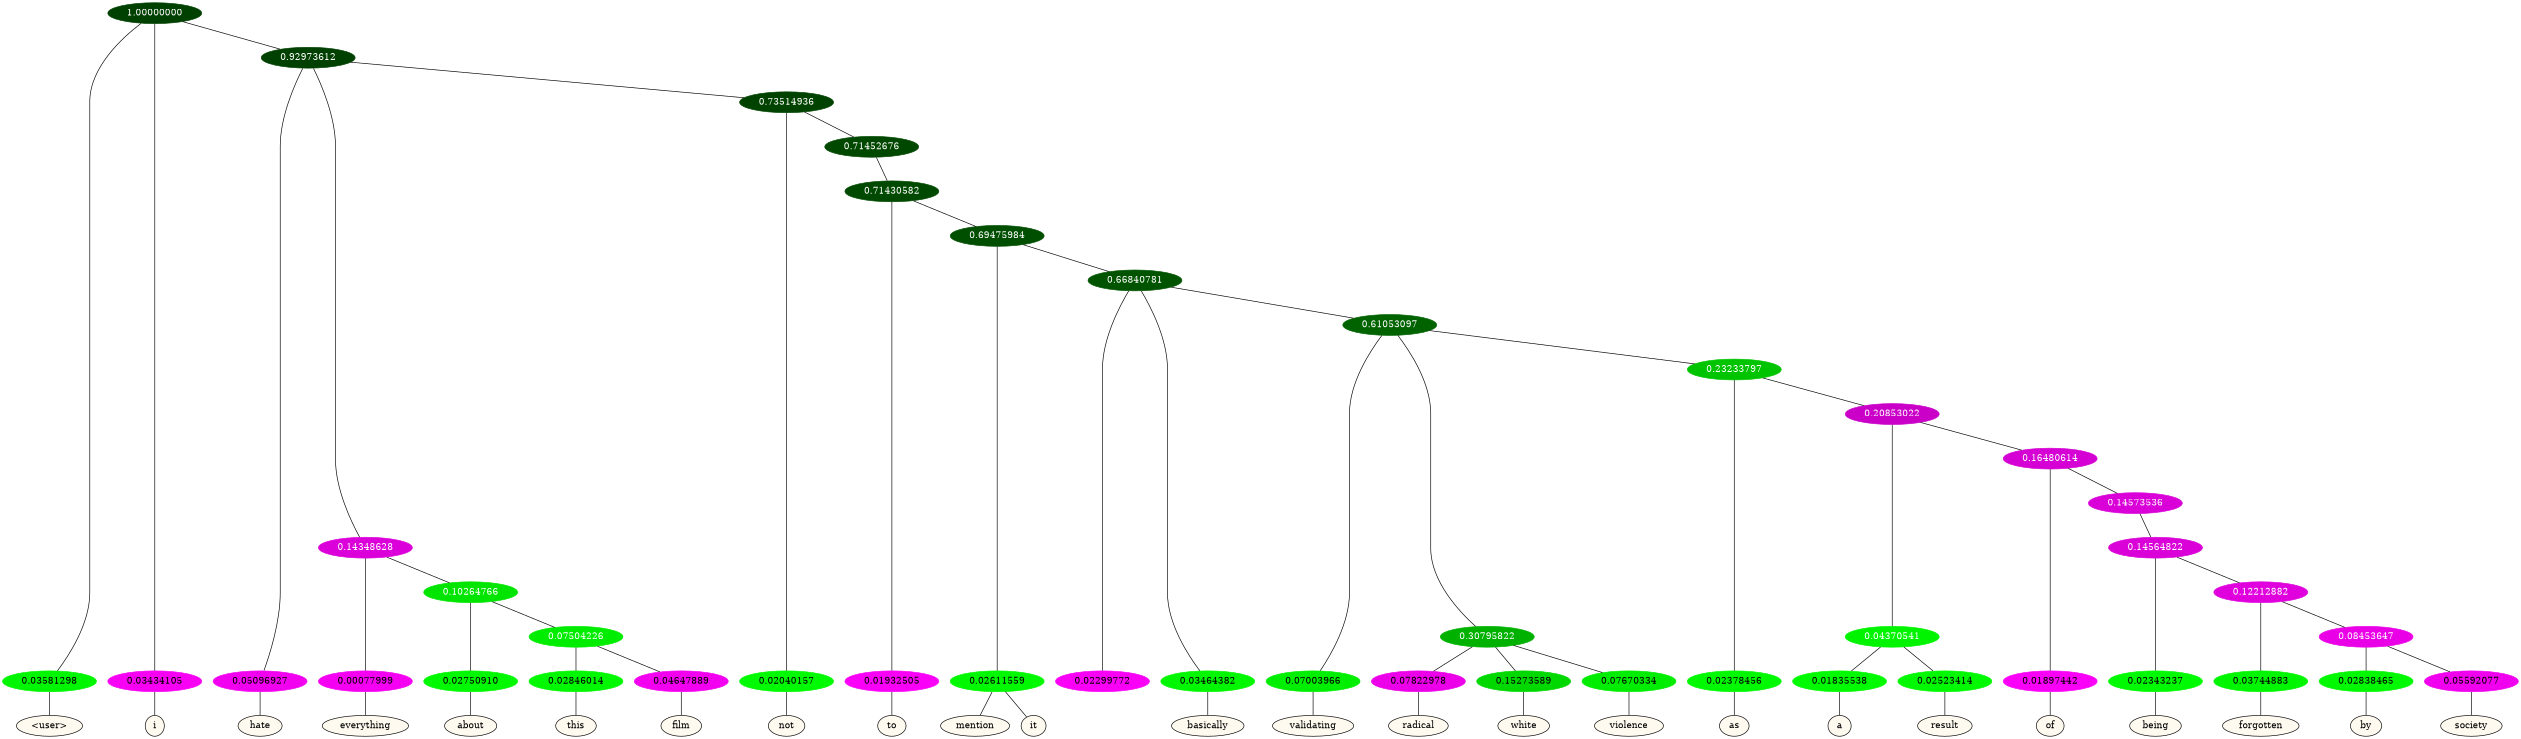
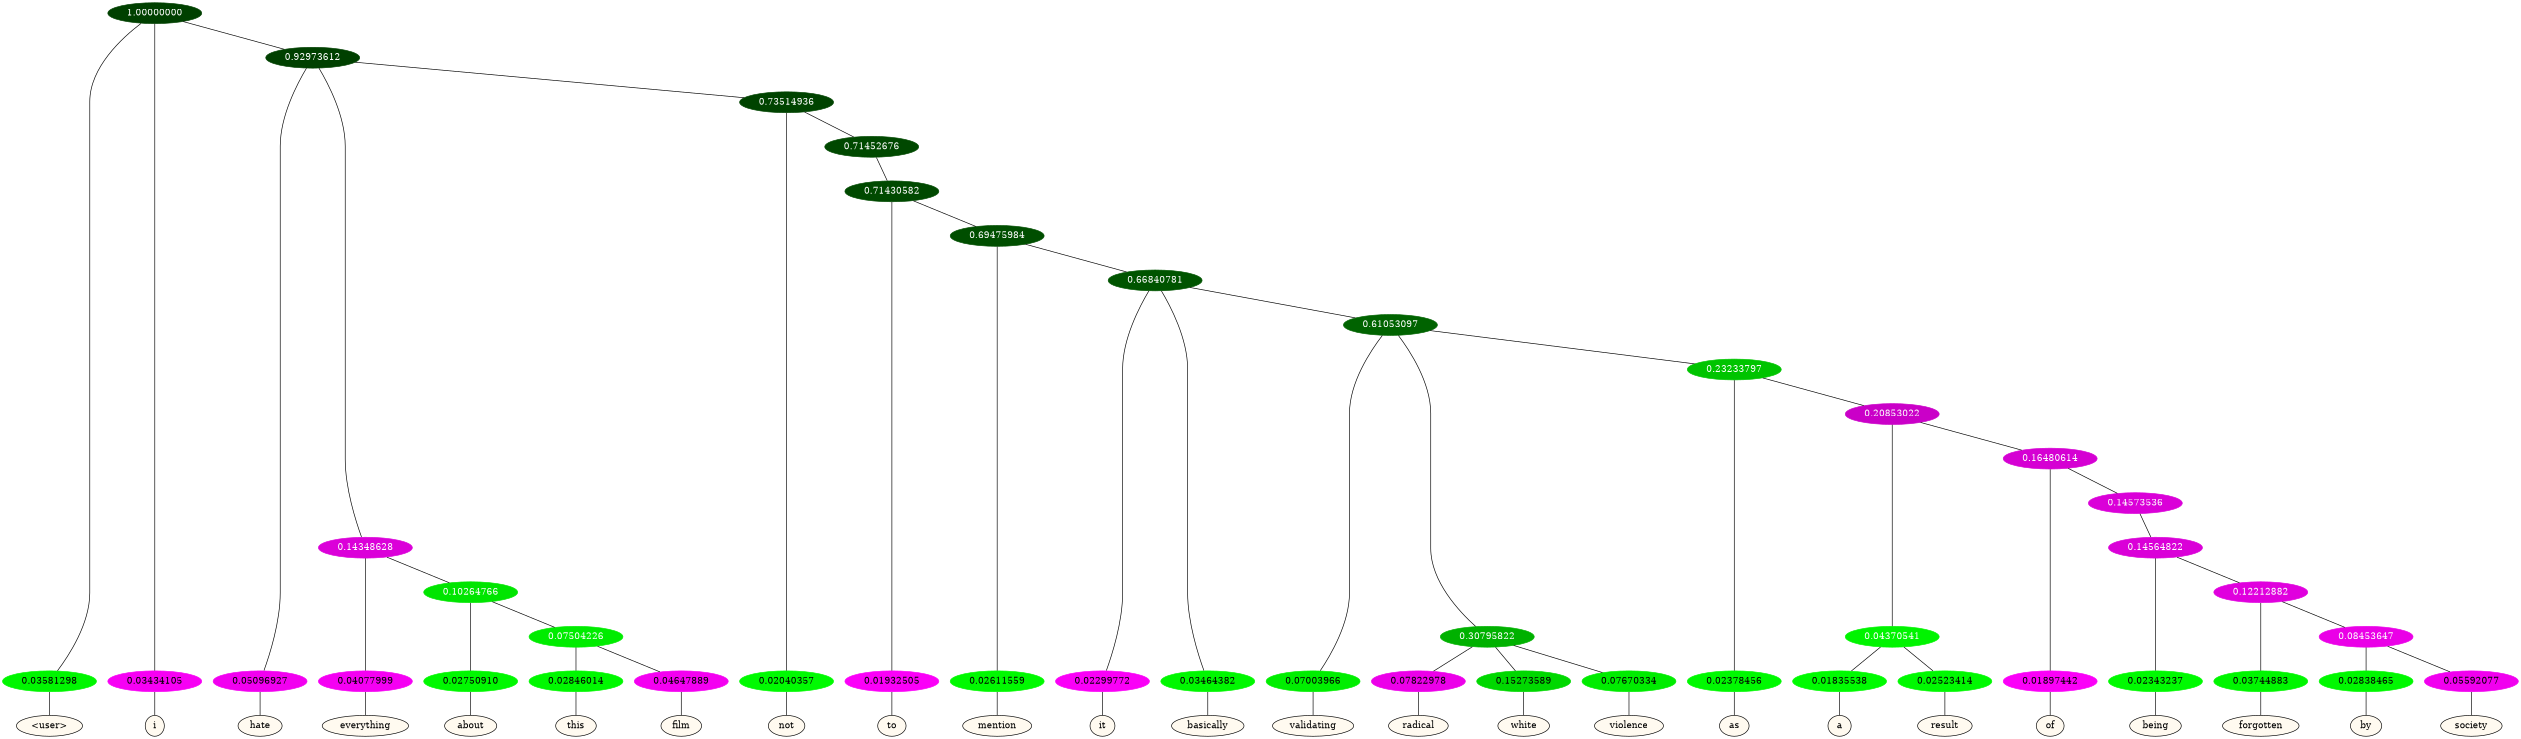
node "0.00077999": label "0.00077999" -> "0.04077999"
node "0.02040157": label "0.02040157" -> "0.02040357"
edge "0.02611559" -- "it": now "0.02299772" -- "it"
